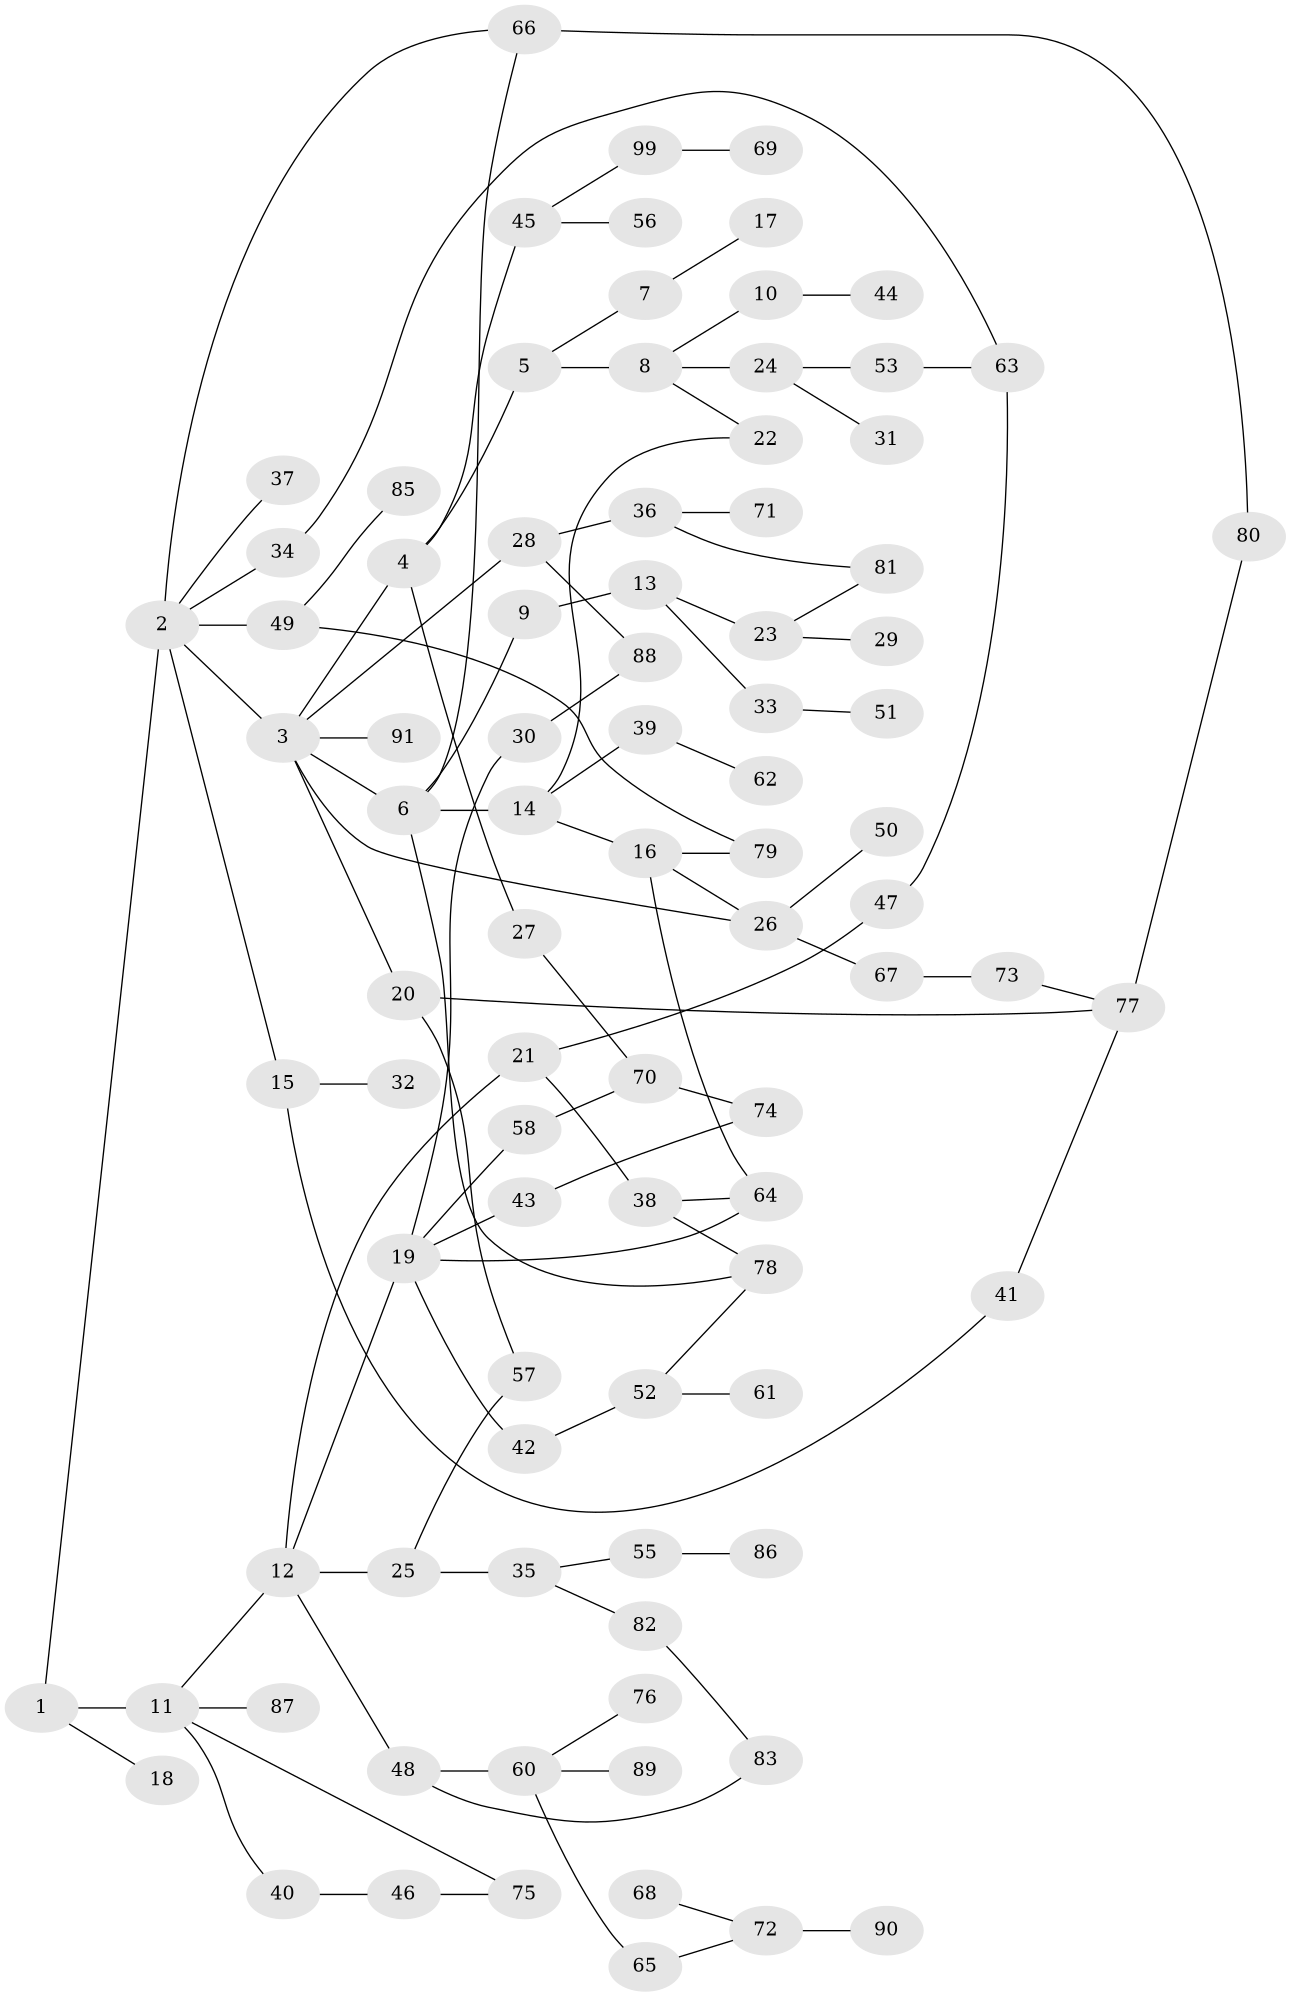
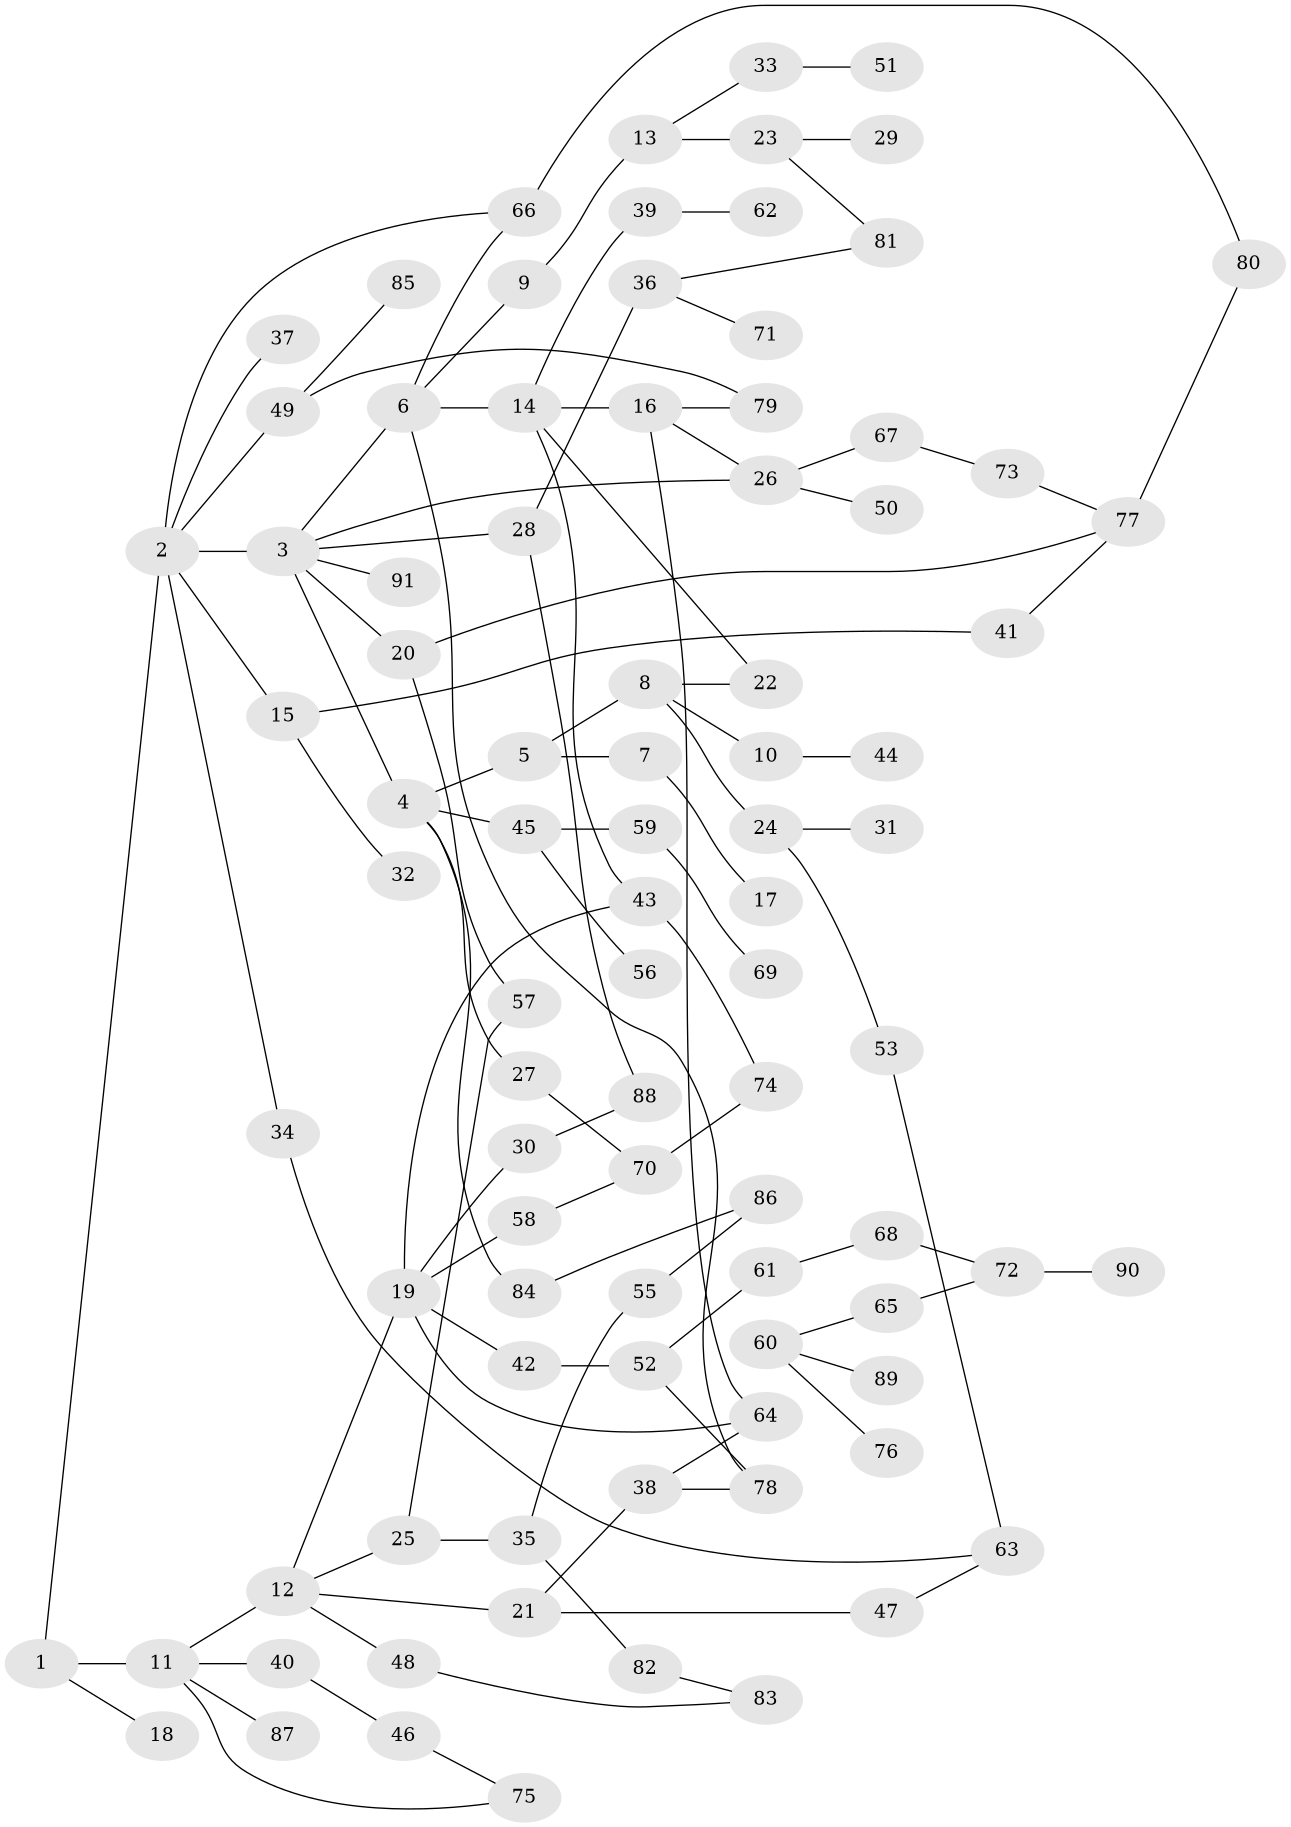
node "99": label "99" -> "59"
edge "14" -- "43": added
edge "68" -- "61": added
node "84": added
edge "48" -- "60": removed
